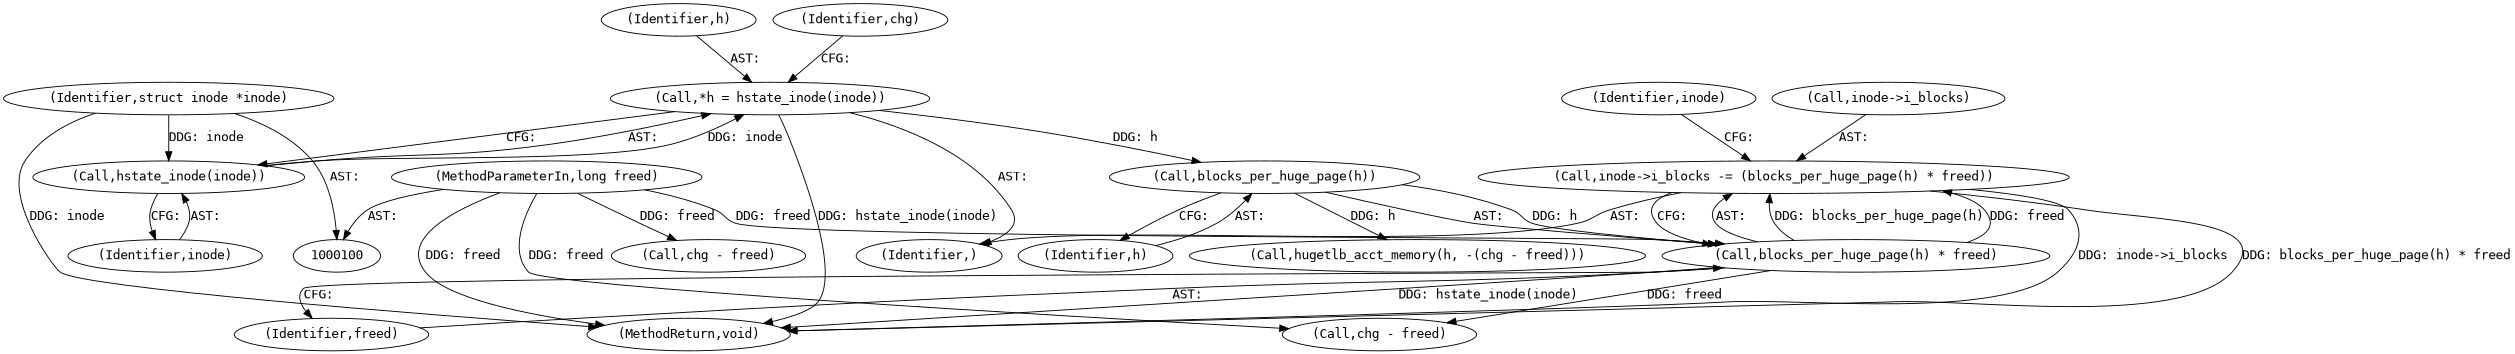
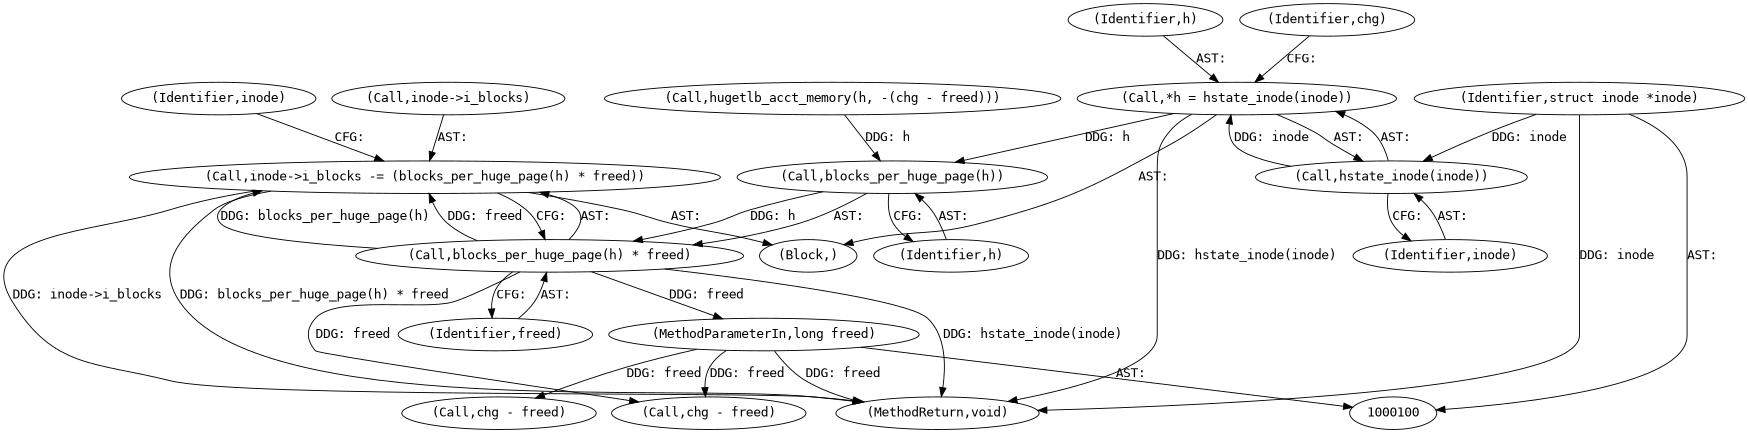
edge "(Call,*h = hstate_inode(inode))" -> "(Call,hstate_inode(inode))": label "CFG: " -> "AST: "
edge "(Call,blocks_per_huge_page(h))" -> "(Call,hugetlb_acct_memory(h, -(chg - freed)))": reversed
edge "(MethodParameterIn,long freed)" -> "(Call,blocks_per_huge_page(h) * freed)": reversed
node "(Identifier,)": label "(Identifier,)" -> "(Block,)"
